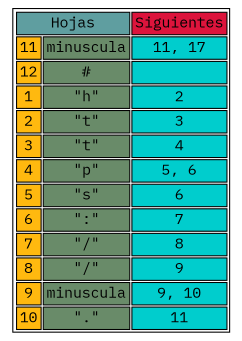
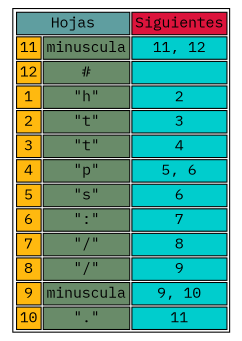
node "Hojas": text "11, 17" -> "11, 12"
